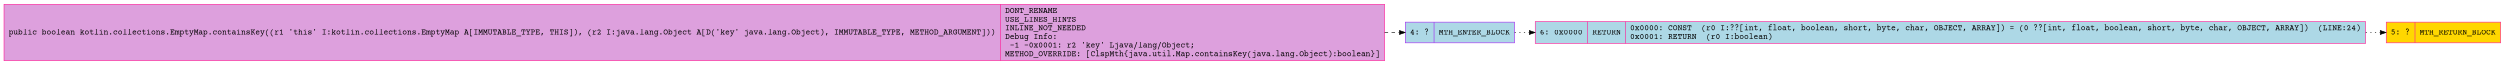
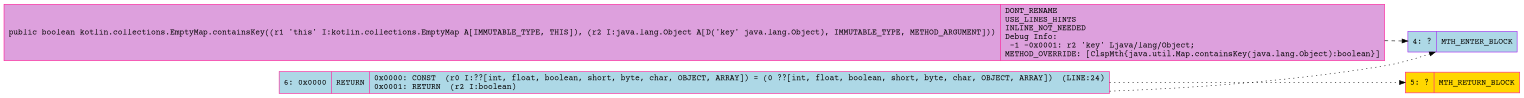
edge "4: ?" -> "6: 0x0000": reversed
node "6: 0x0000": text "0x0001: RETURN  (r0 I:boolean)" -> "0x0001: RETURN  (r2 I:boolean)"
